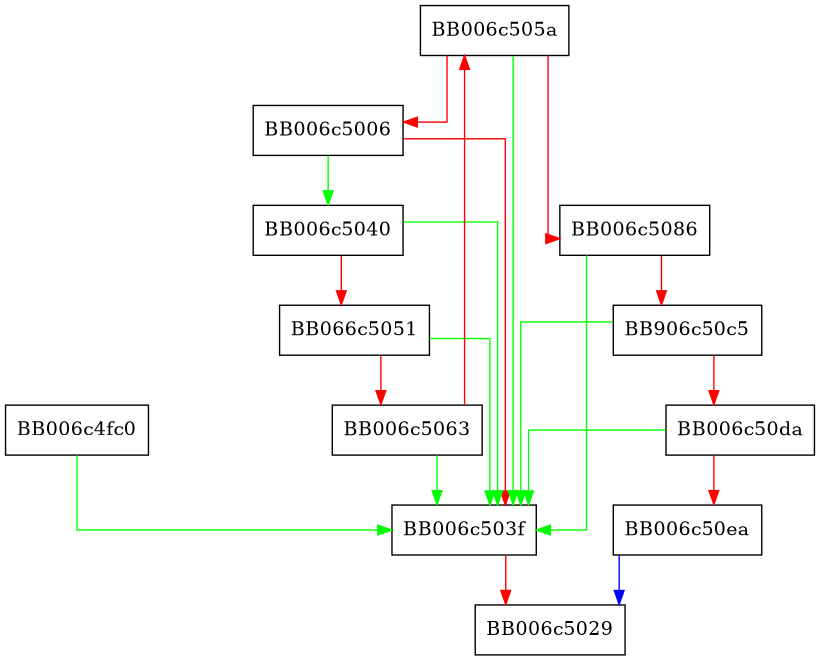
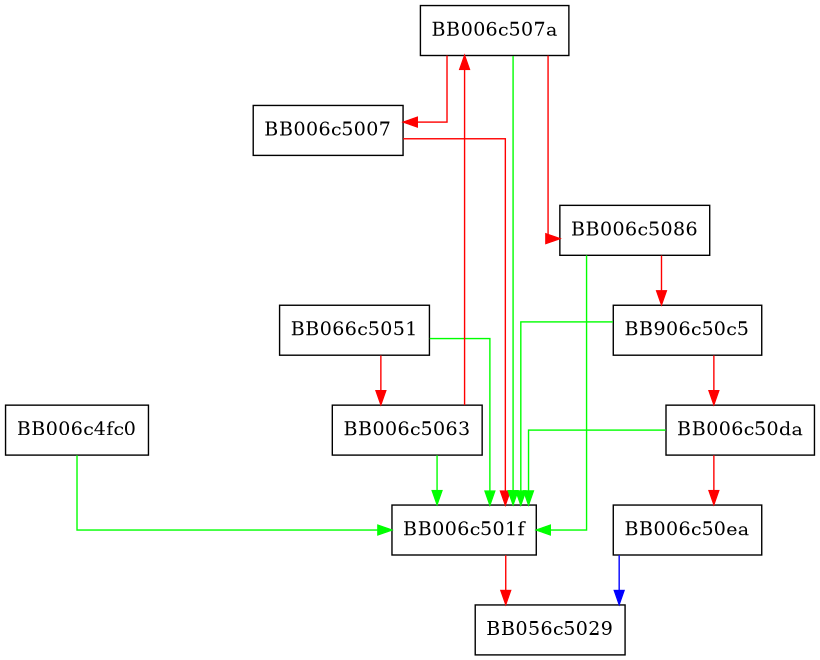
node "BB006c505a": label "BB006c505a" -> "BB006c507a"
node "BB006c5006": label "BB006c5006" -> "BB006c5007"
node "BB006c5040": removed
node "BB006c503f": label "BB006c503f" -> "BB006c501f"
node "BB006c5029": label "BB006c5029" -> "BB056c5029"
